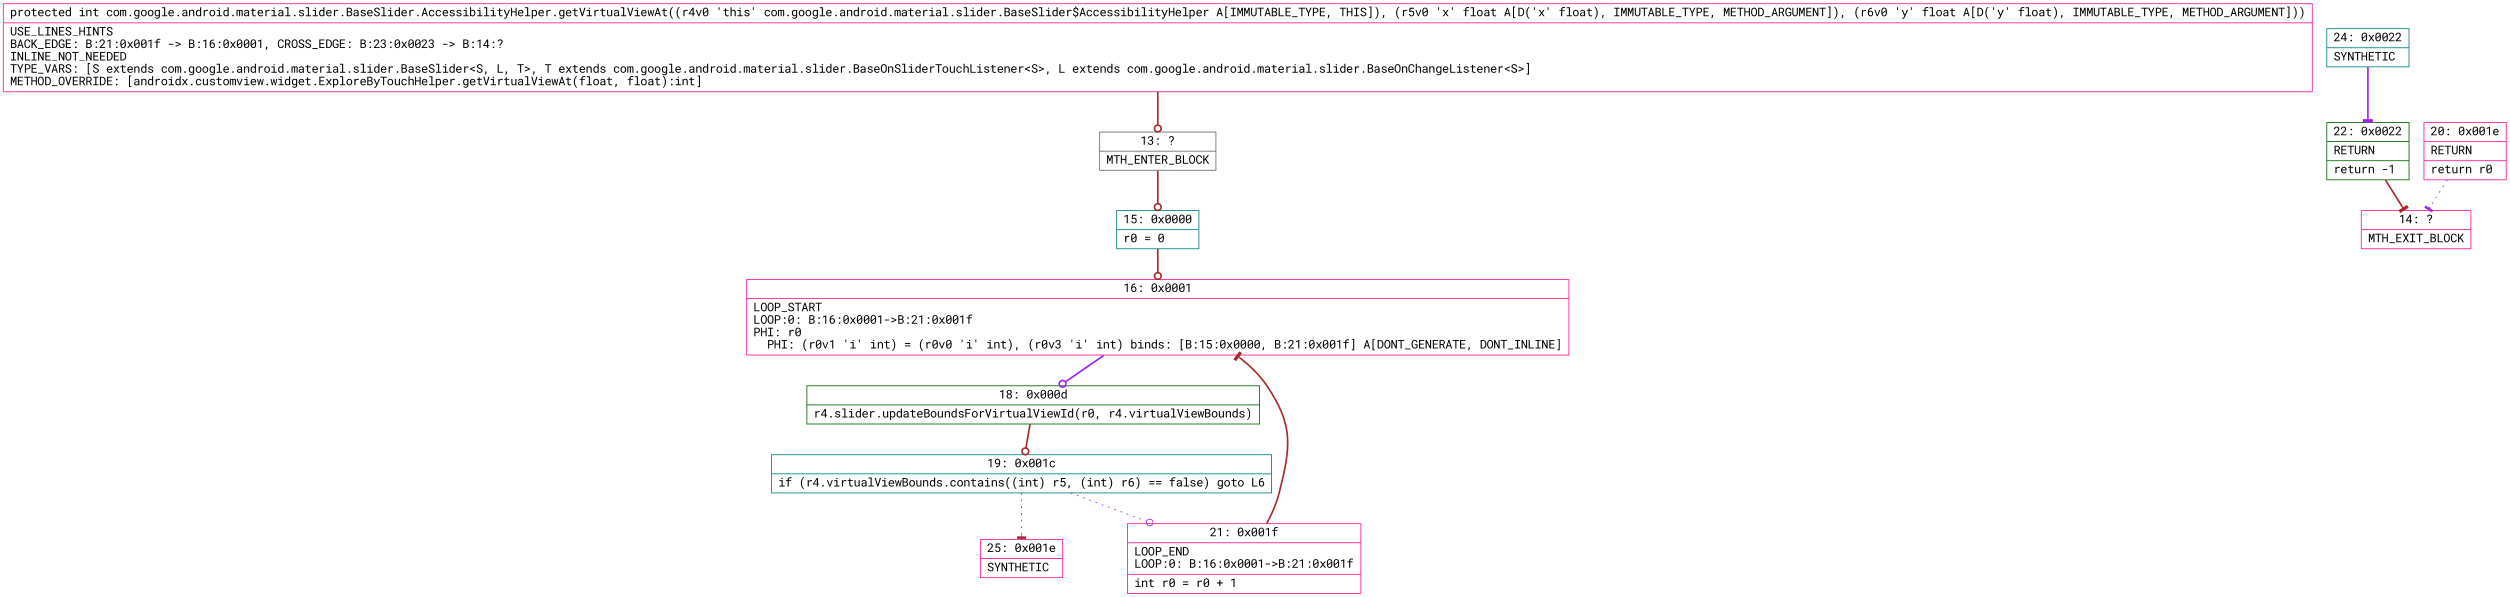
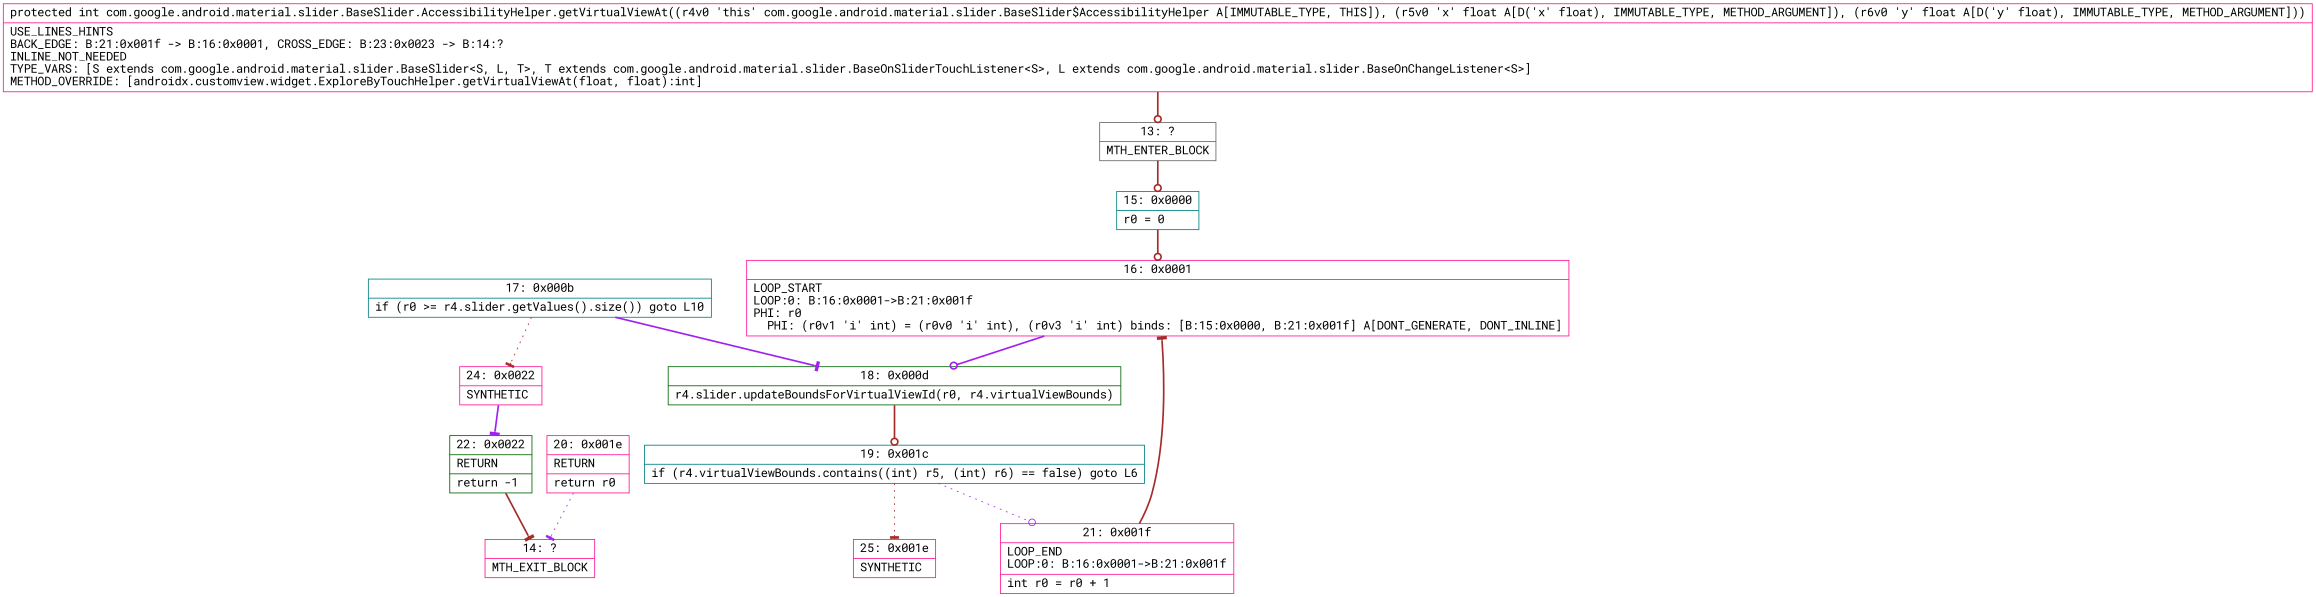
node "24: 0x0022": color teal -> deeppink
node "17: 0x000b": added
